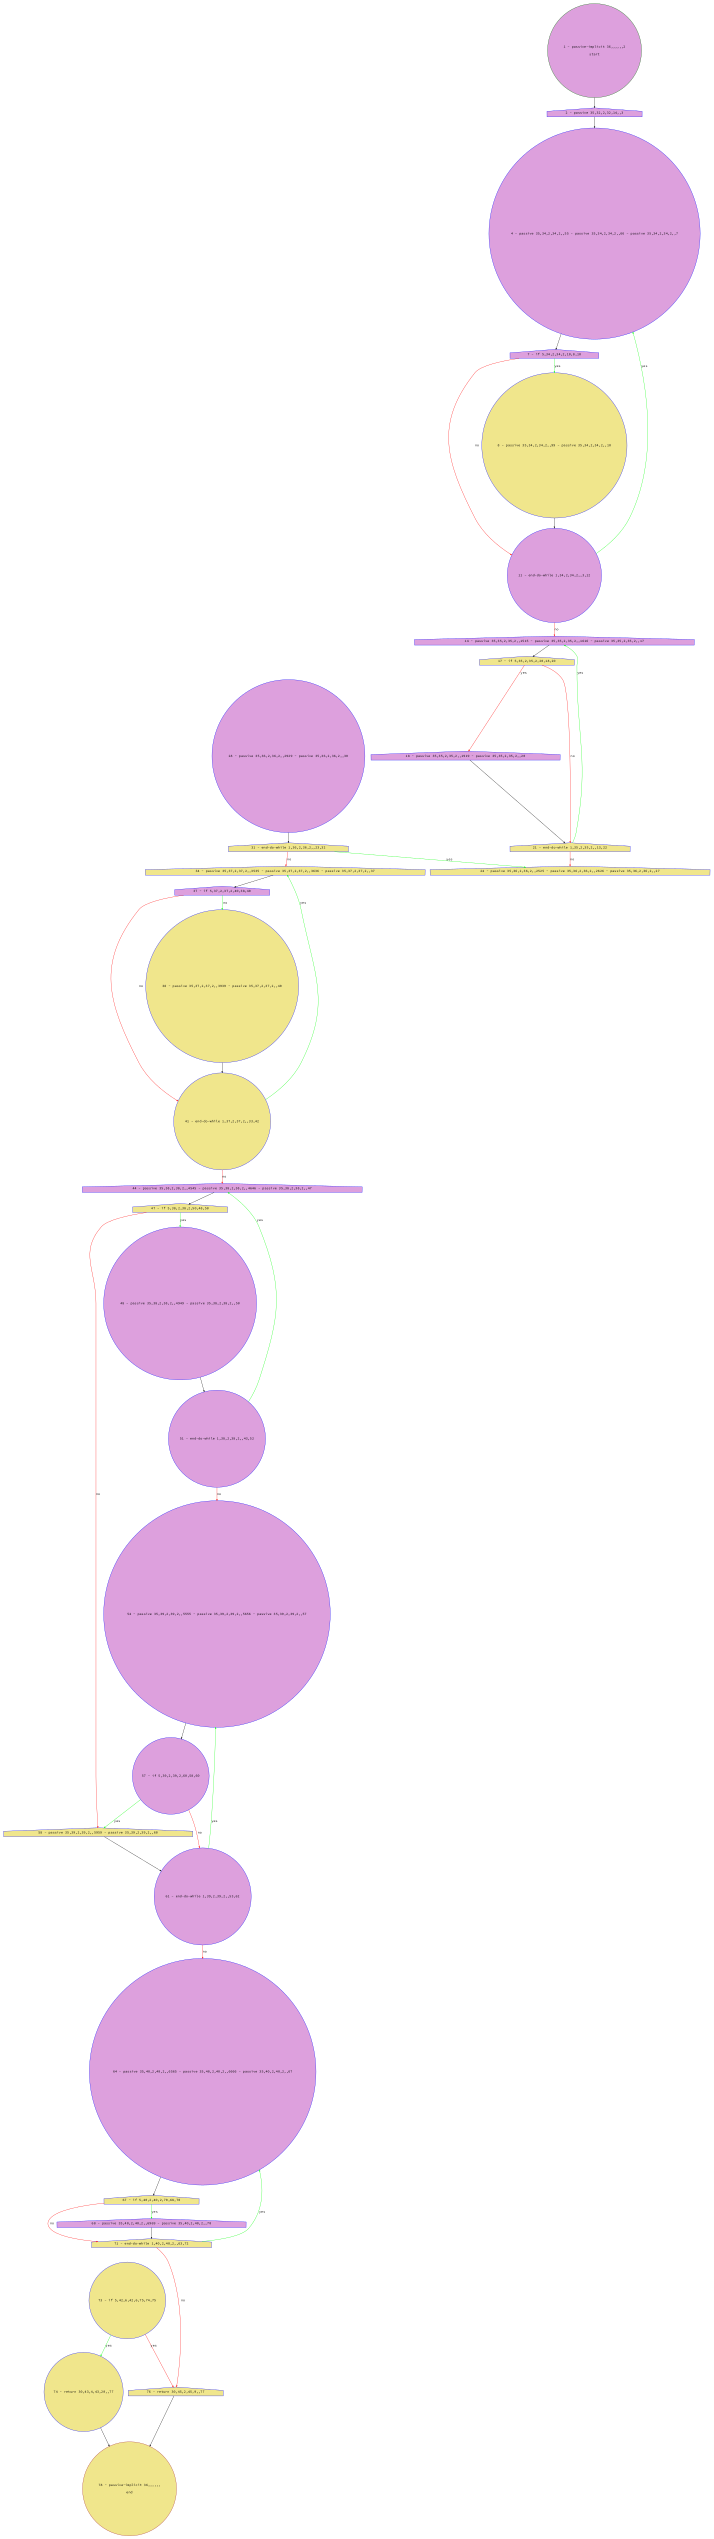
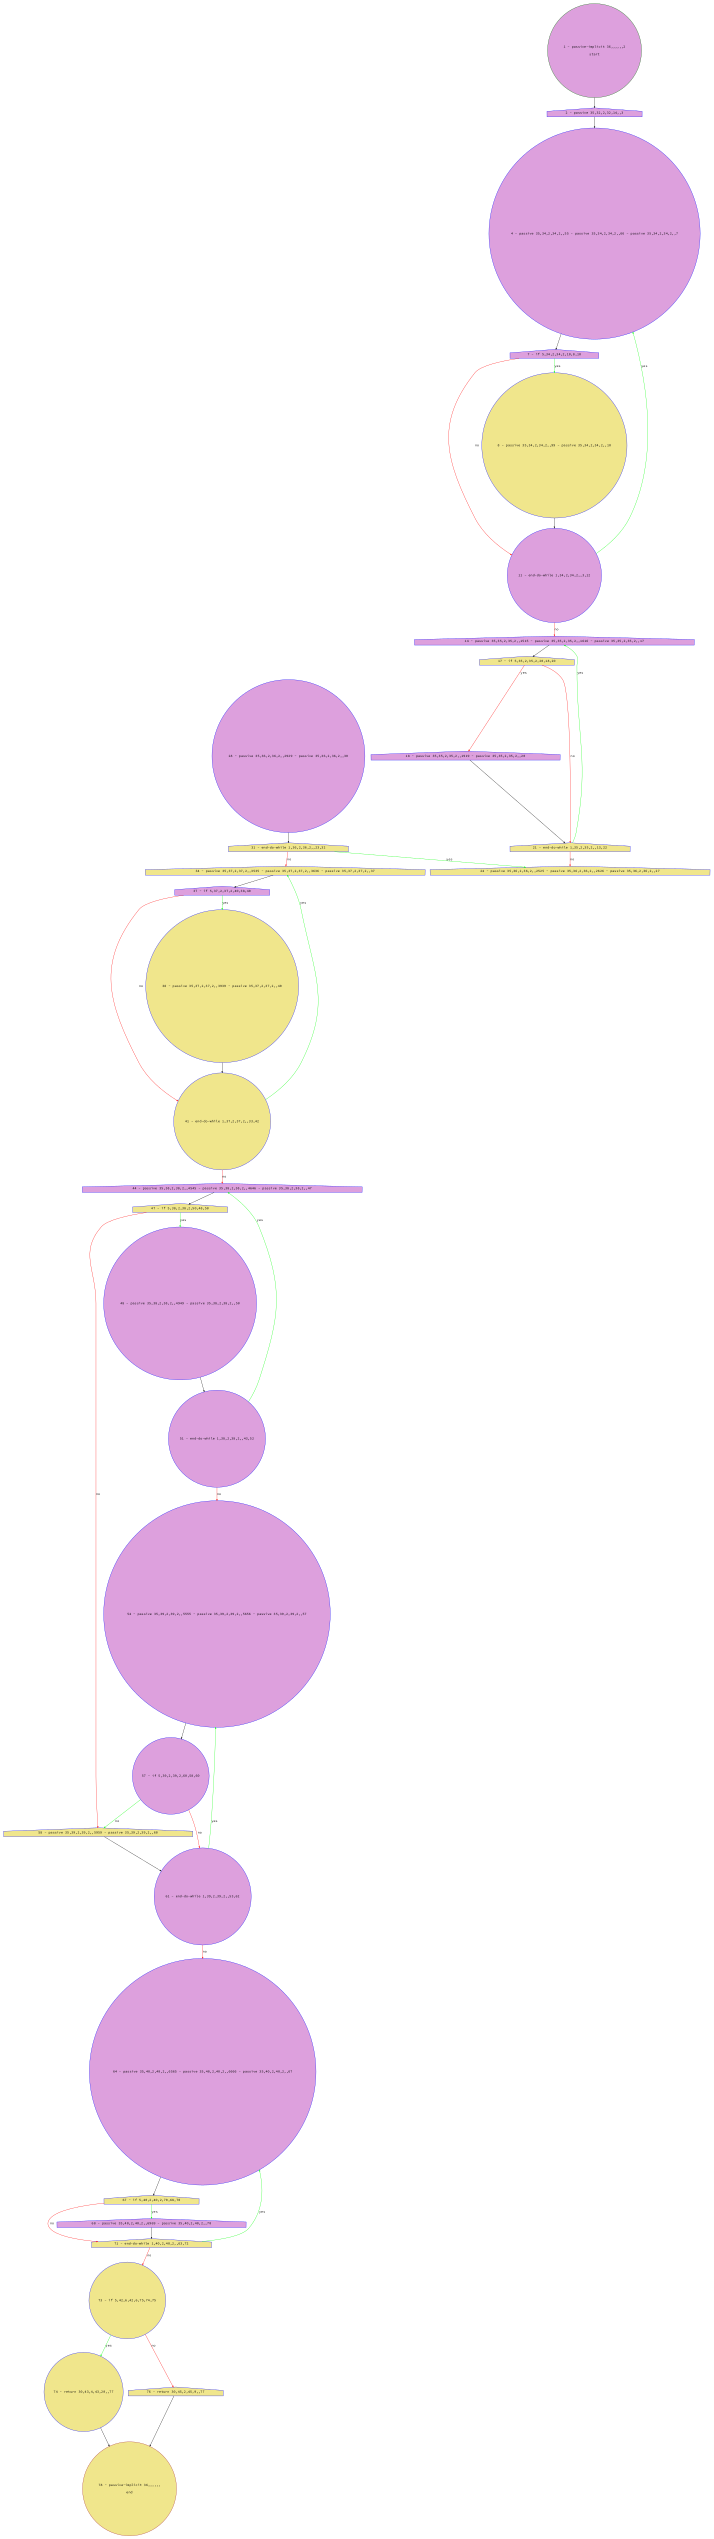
edge "37 - if 5,37,2,37,2,40,38,40" -> "38 - passive 35,37,2,37,2,,3939 - passive 35,37,2,37,2,,40": label "no" -> "yes"
edge "57 - if 5,39,2,39,2,60,58,60" -> "58 - passive 35,39,2,39,2,,5959 - passive 35,39,2,39,2,,60": label "yes" -> "no"
edge "71 - end-do-while 1,40,2,40,2,,63,72" -> "76 - return 30,45,2,45,9,,77": now "71 - end-do-while 1,40,2,40,2,,63,72" -> "73 - if 5,42,6,42,6,75,74,75"
edge "73 - if 5,42,6,42,6,75,74,75" -> "76 - return 30,45,2,45,9,,77": label "yes" -> "no"
